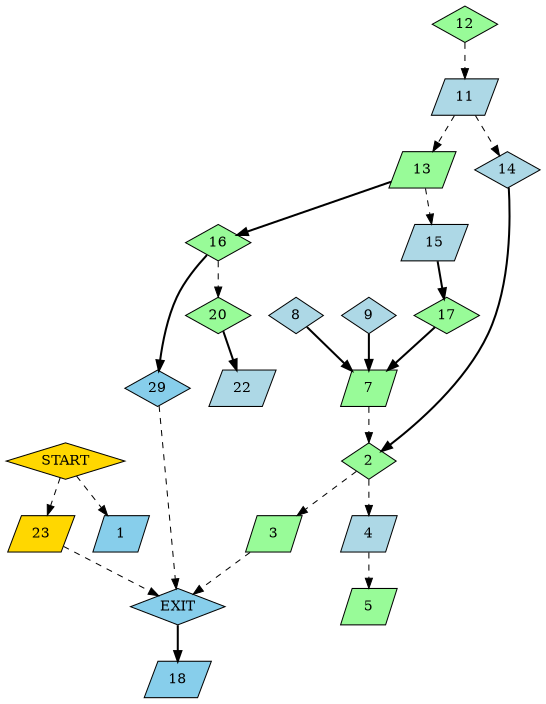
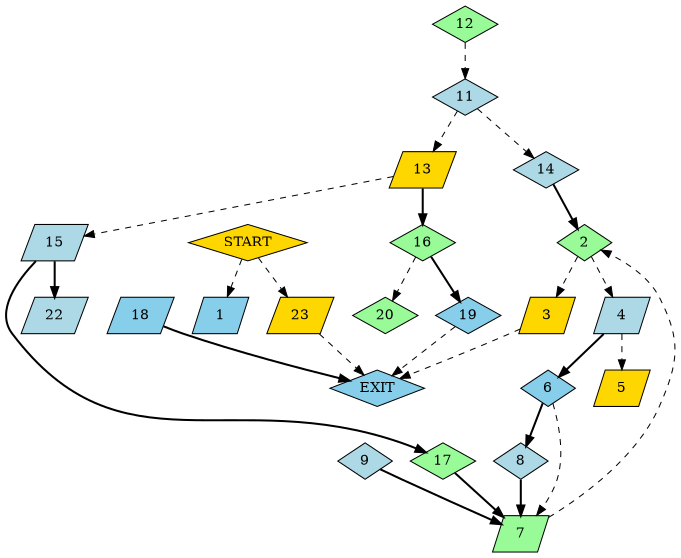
node "11": shape parallelogram -> diamond
node "13": fillcolor palegreen -> gold
edge "20" -> "22": now "15" -> "22"
node "29": label "29" -> "19"
node "6": added
node "3": fillcolor palegreen -> gold
node "5": fillcolor palegreen -> gold
edge "EXIT" -> "18": reversed
